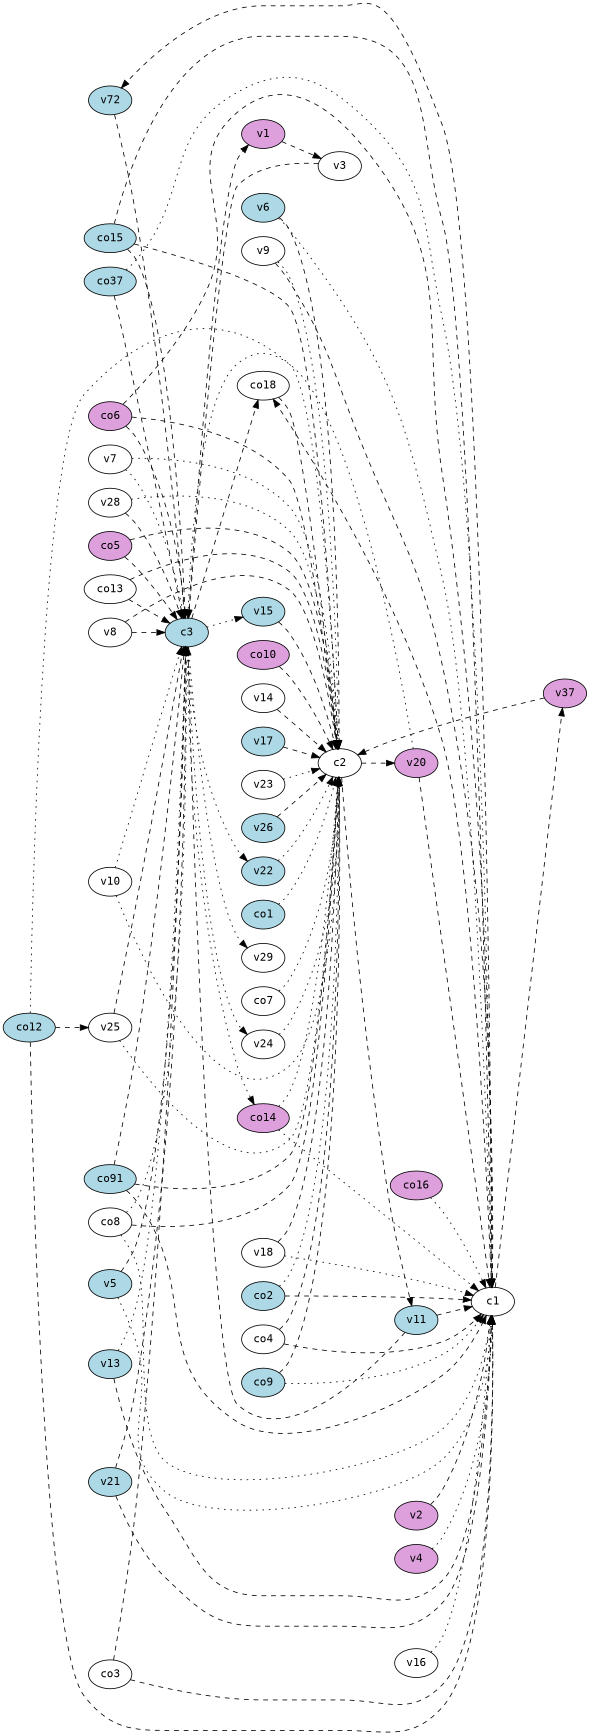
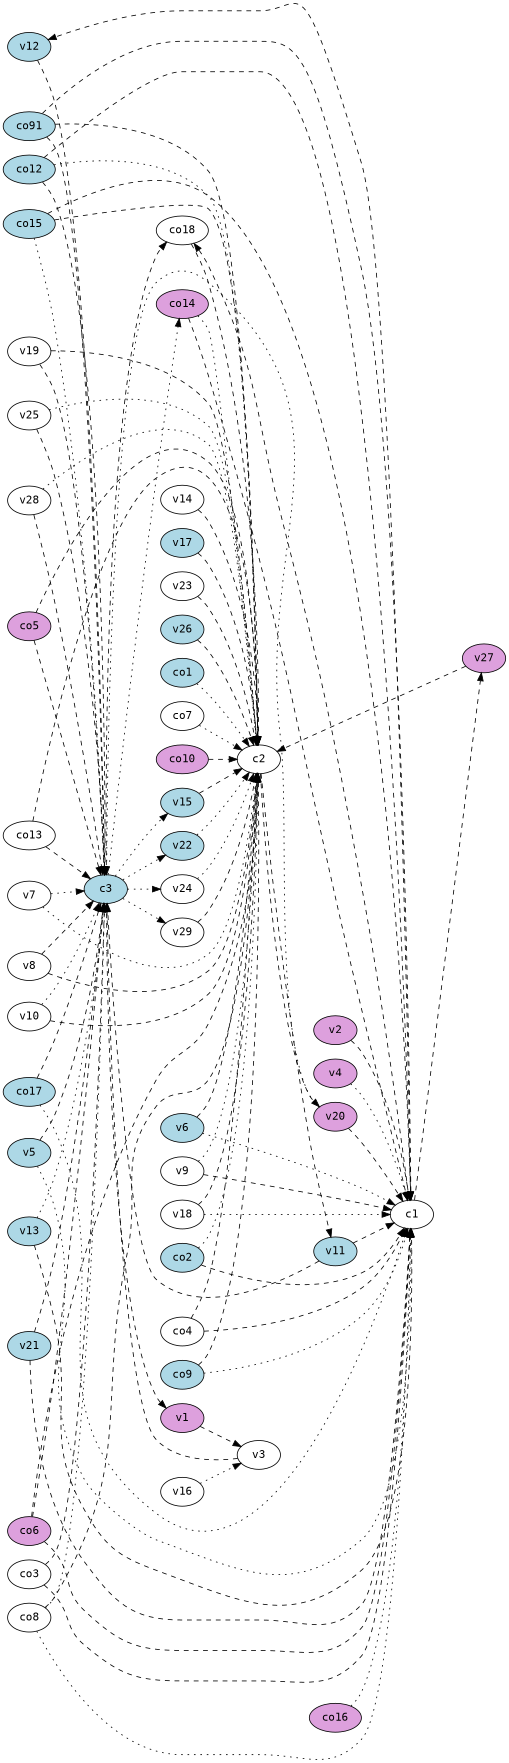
node "v72": label "v72" -> "v12"
node "co37": label "co37" -> "co17"
node "v19": added
edge "co15" -> "c3": style dashed -> dotted
node "v37": label "v37" -> "v27"
edge "v23" -> "c2": style dotted -> dashed
edge "v29" -> "c2": added
edge "co12" -> "v25": now "co12" -> "c3"
edge "v10" -> "c2": style dotted -> dashed
edge "co14" -> "c1": style dotted -> dashed
edge "v16" -> "c1": now "v16" -> "v3"
